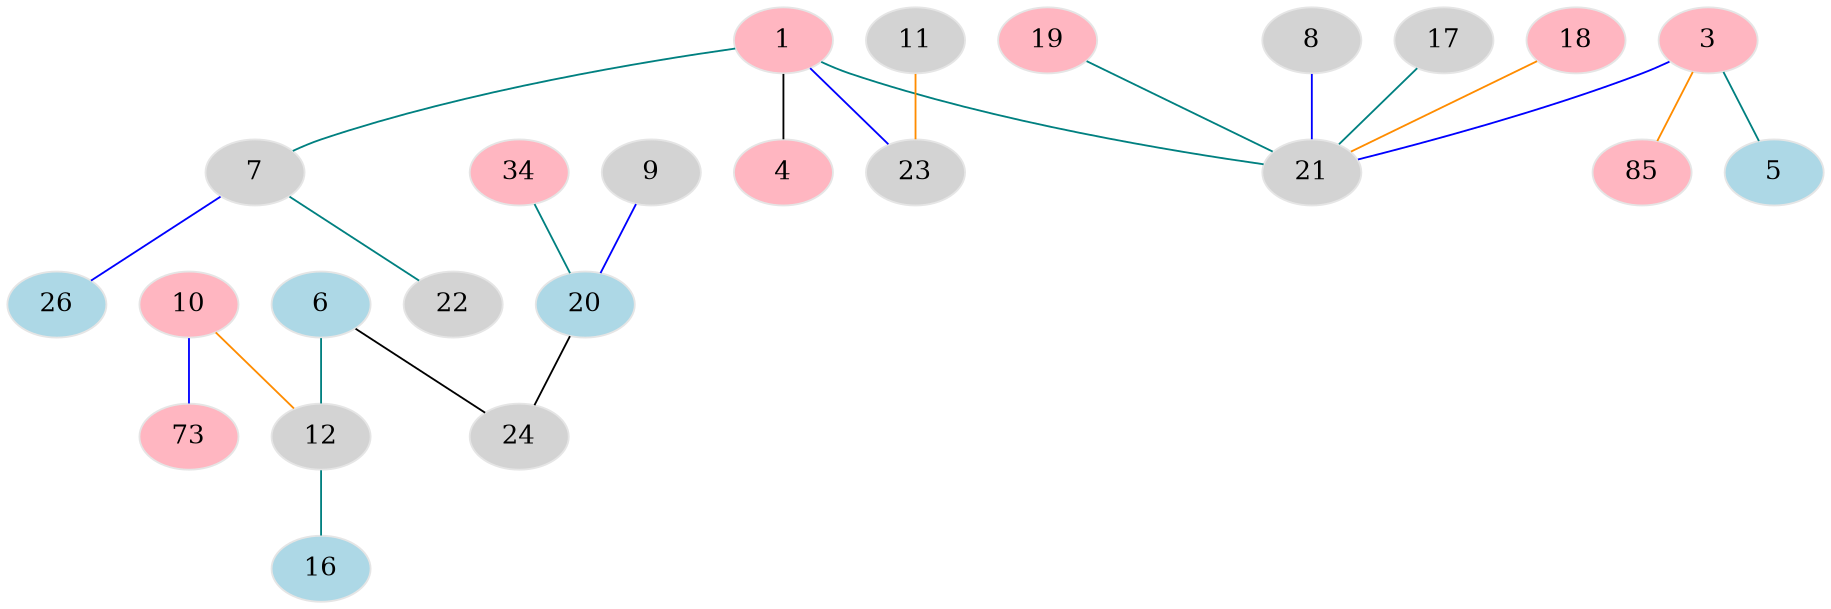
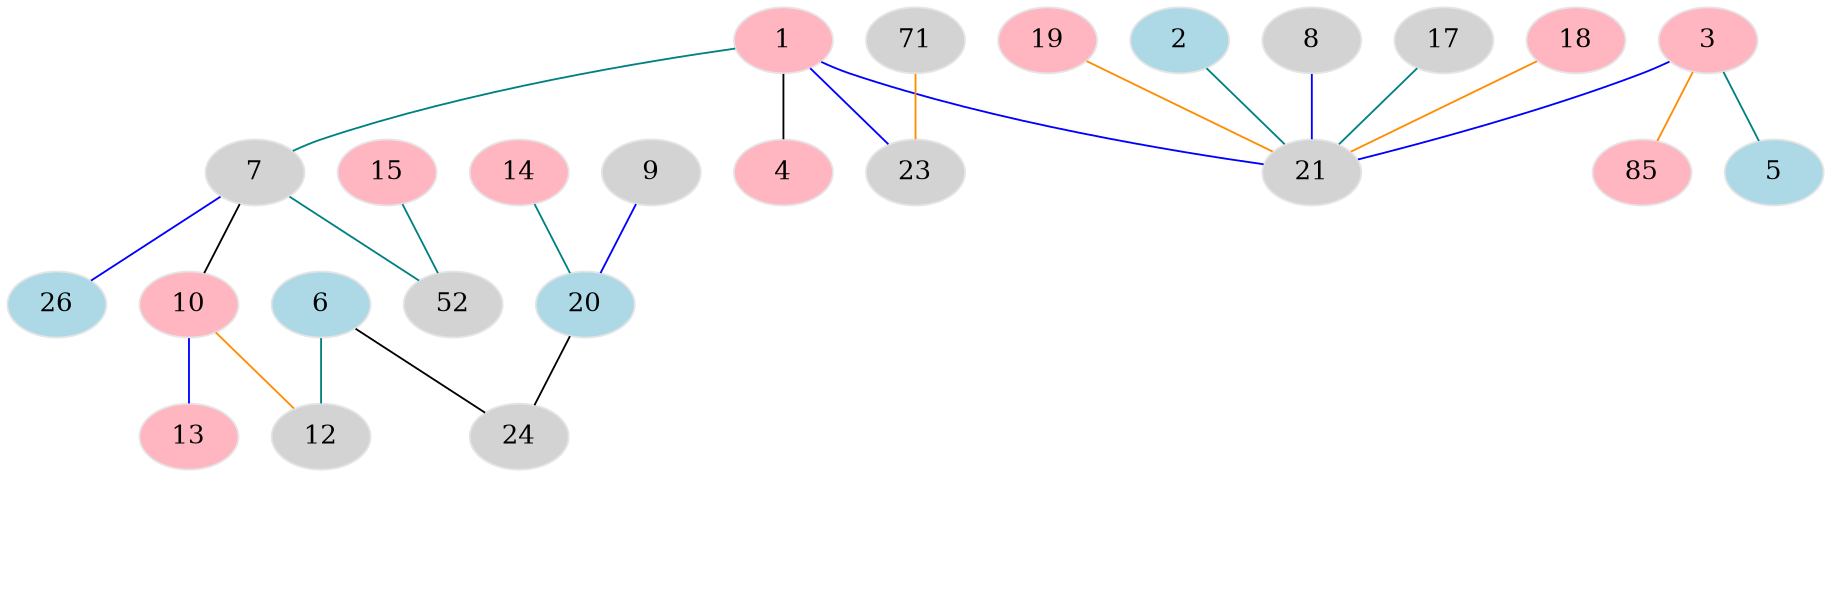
node "11": label "11" -> "71"
node "2": added
edge "19" -- "21": color teal -> darkorange
edge "1" -- "21": color teal -> blue
node "15": added
node "34": label "34" -> "14"
edge "7" -- "10": added
node "22": label "22" -> "52"
node "73": label "73" -> "13"
node "16": removed
